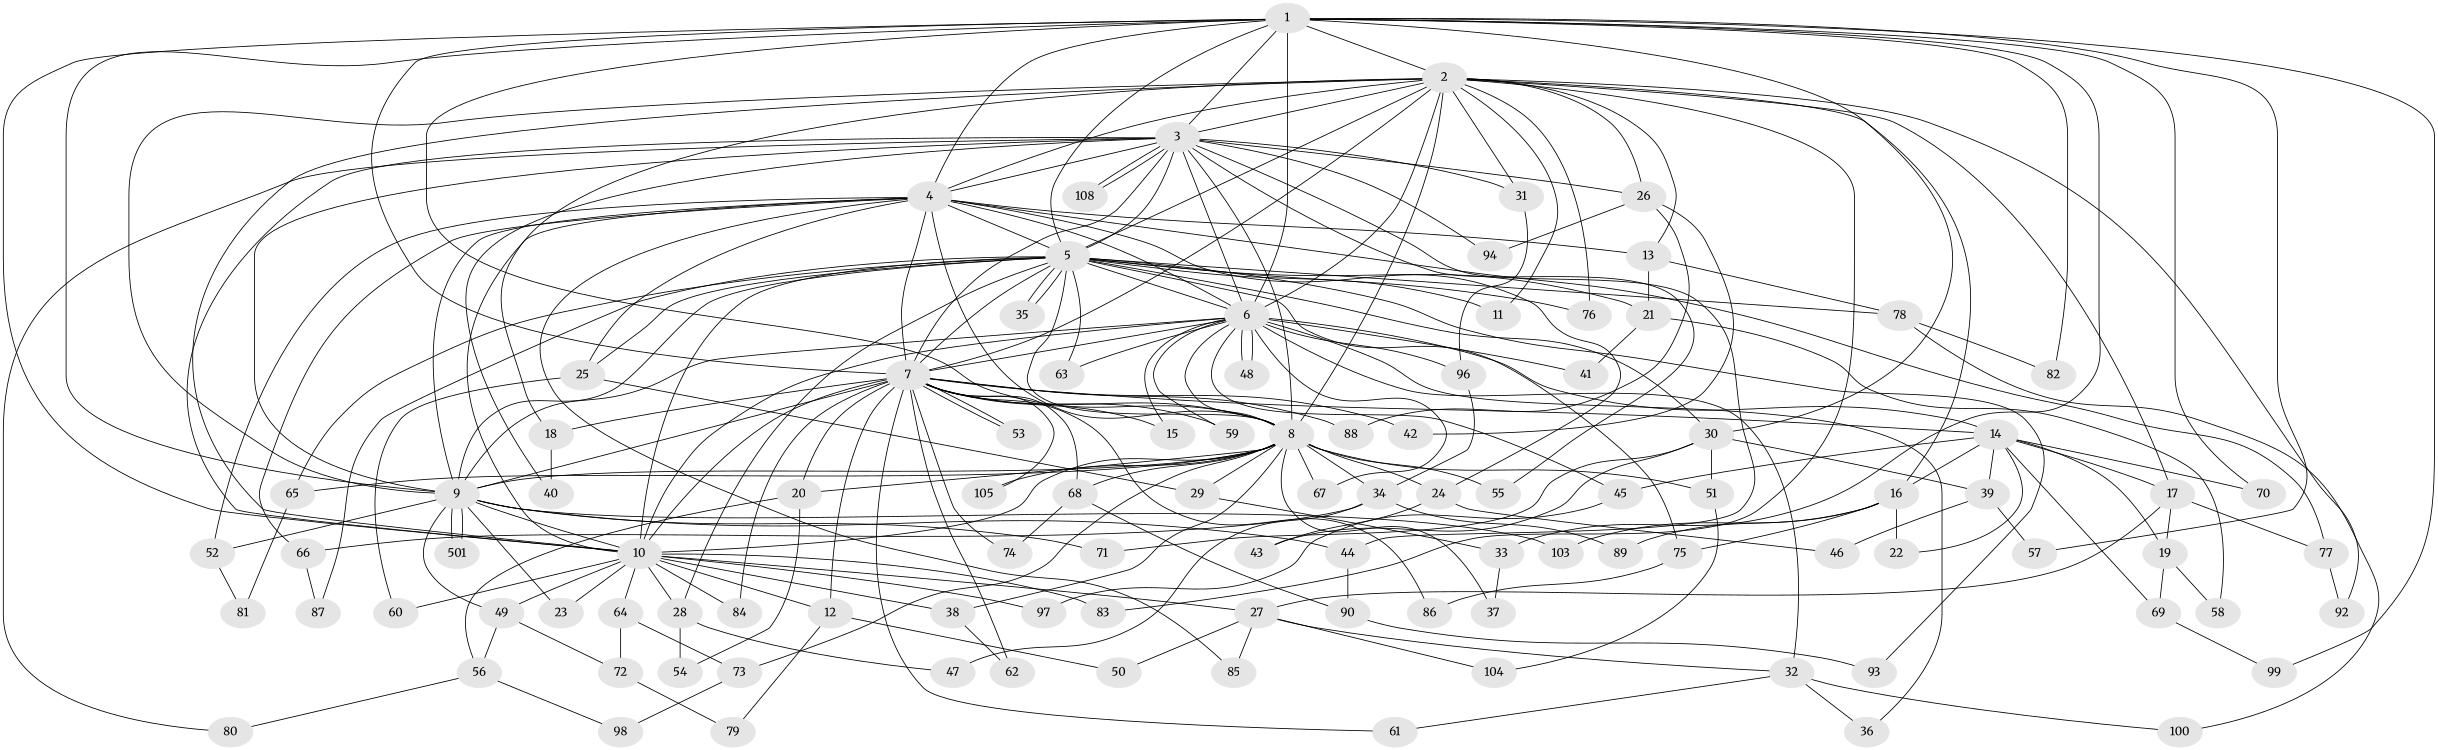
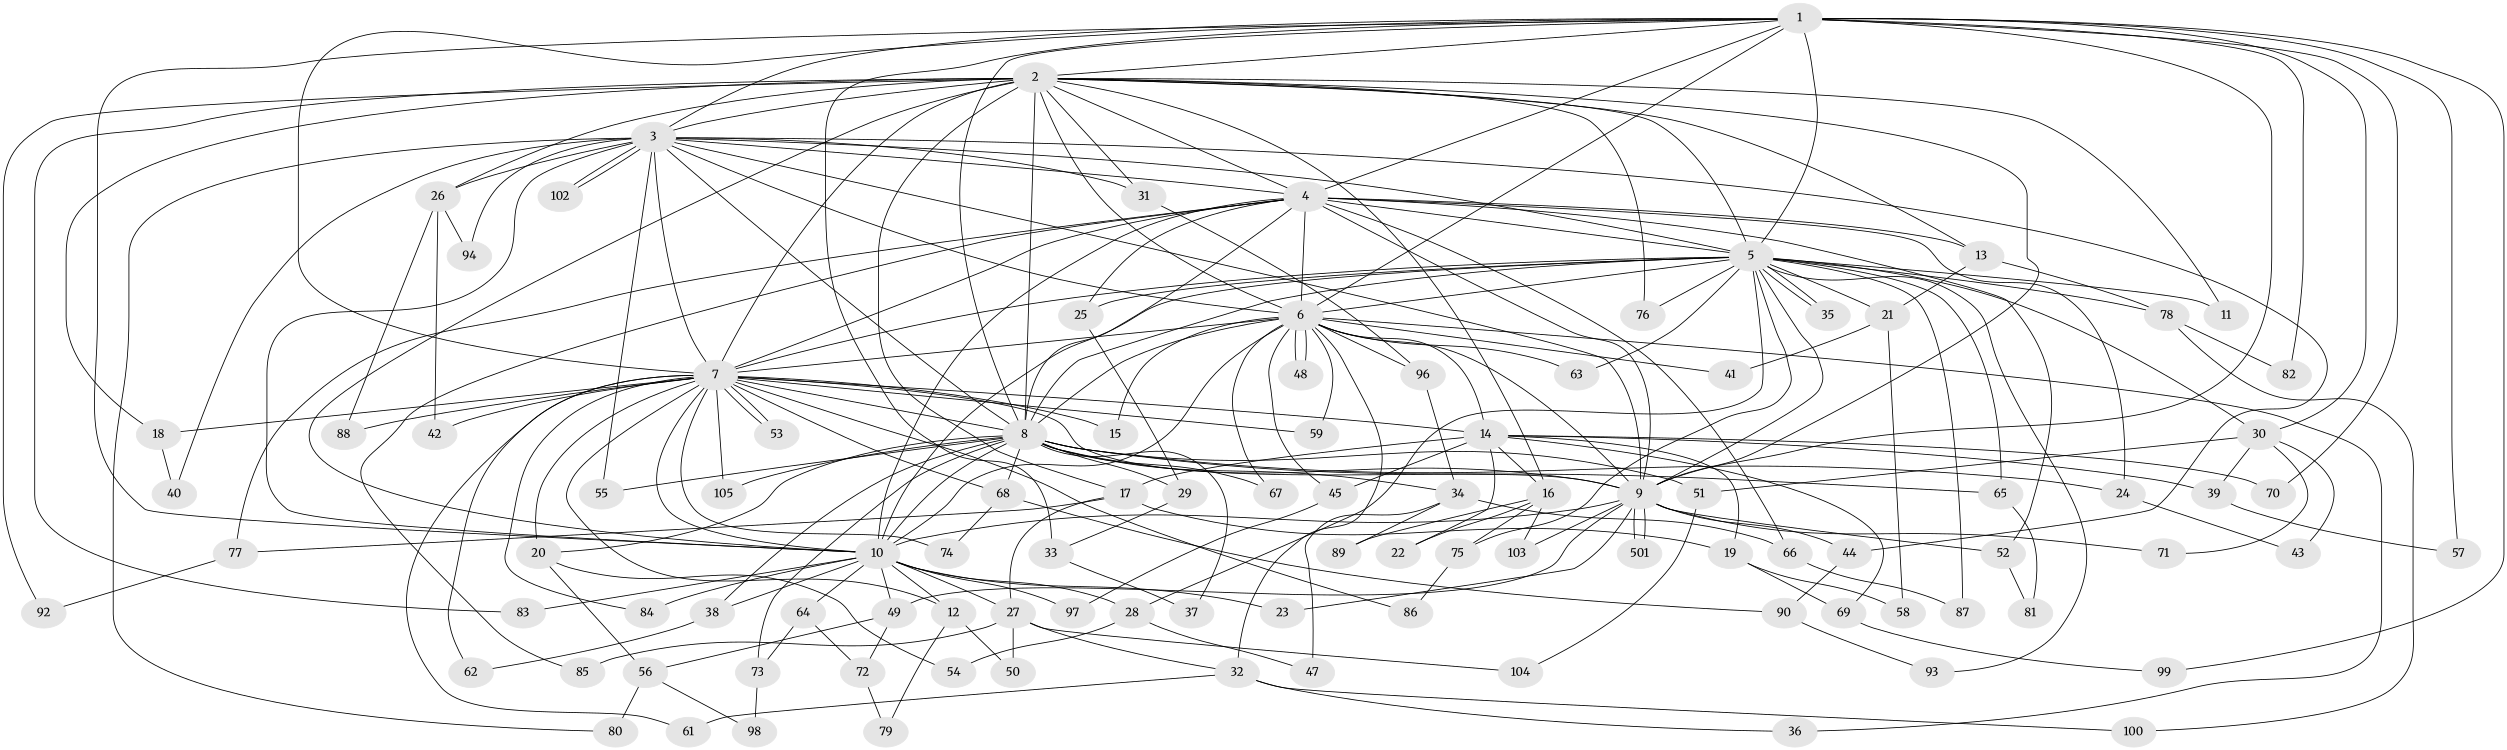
node "108": label "108" -> "102"
node "46": removed
node "60": removed
